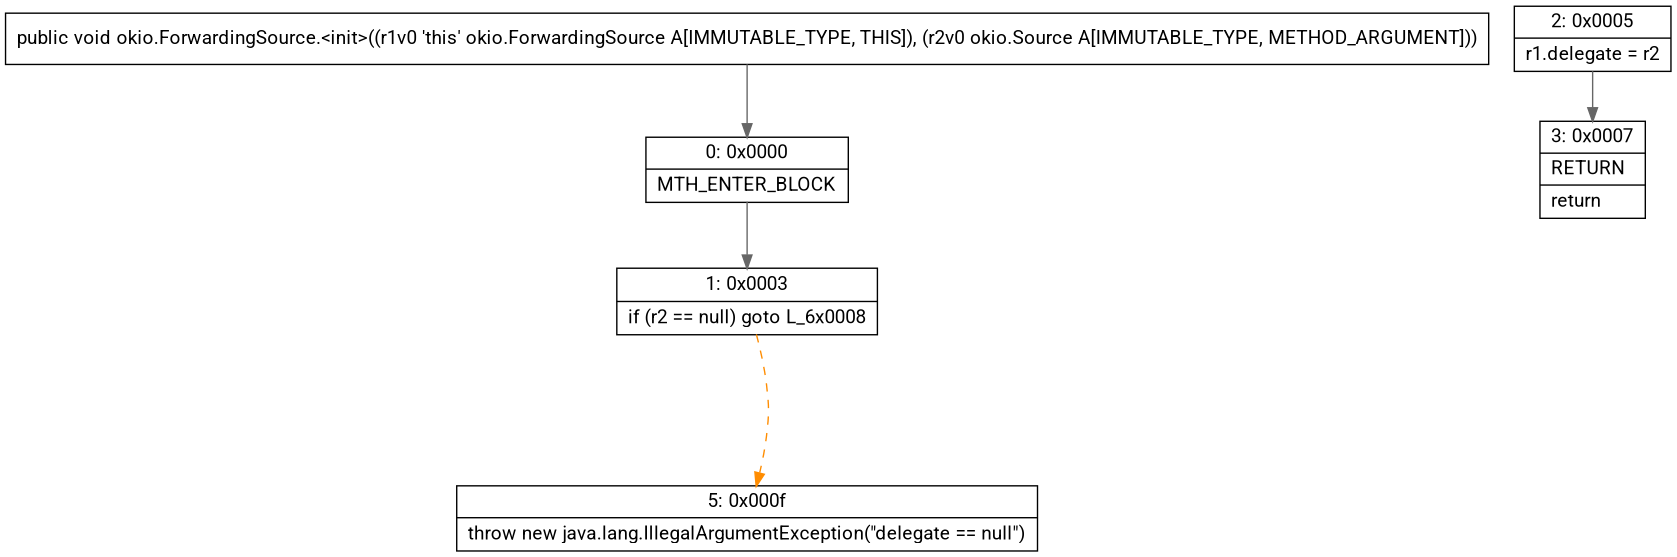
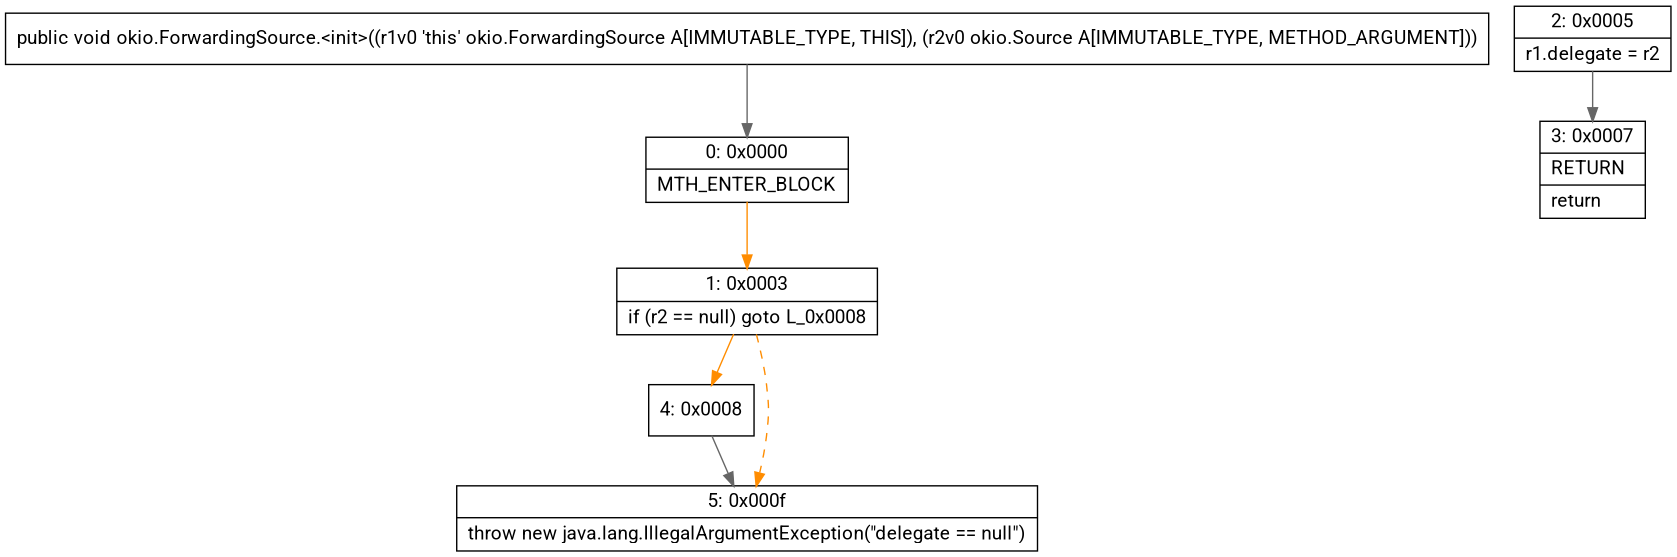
edge "0: 0x0000" -> "1: 0x0003": color gray40 -> darkorange
node "1: 0x0003": text "if (r2 == null) goto L_6x0008" -> "if (r2 == null) goto L_0x0008"
node "4: 0x0008": added
